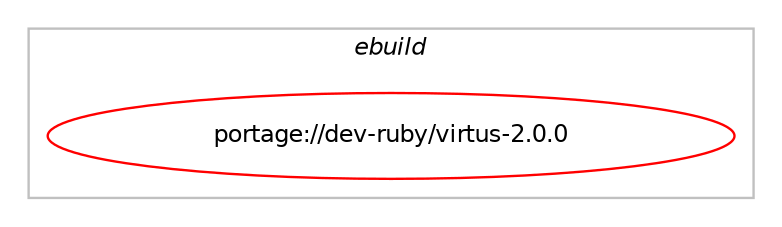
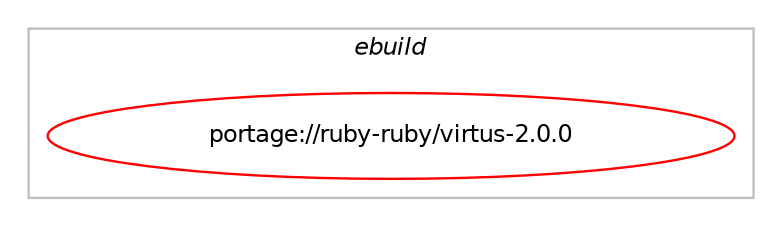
node "portage://dev-ruby/virtus-2.0.0": label "portage://dev-ruby/virtus-2.0.0" -> "portage://ruby-ruby/virtus-2.0.0"
